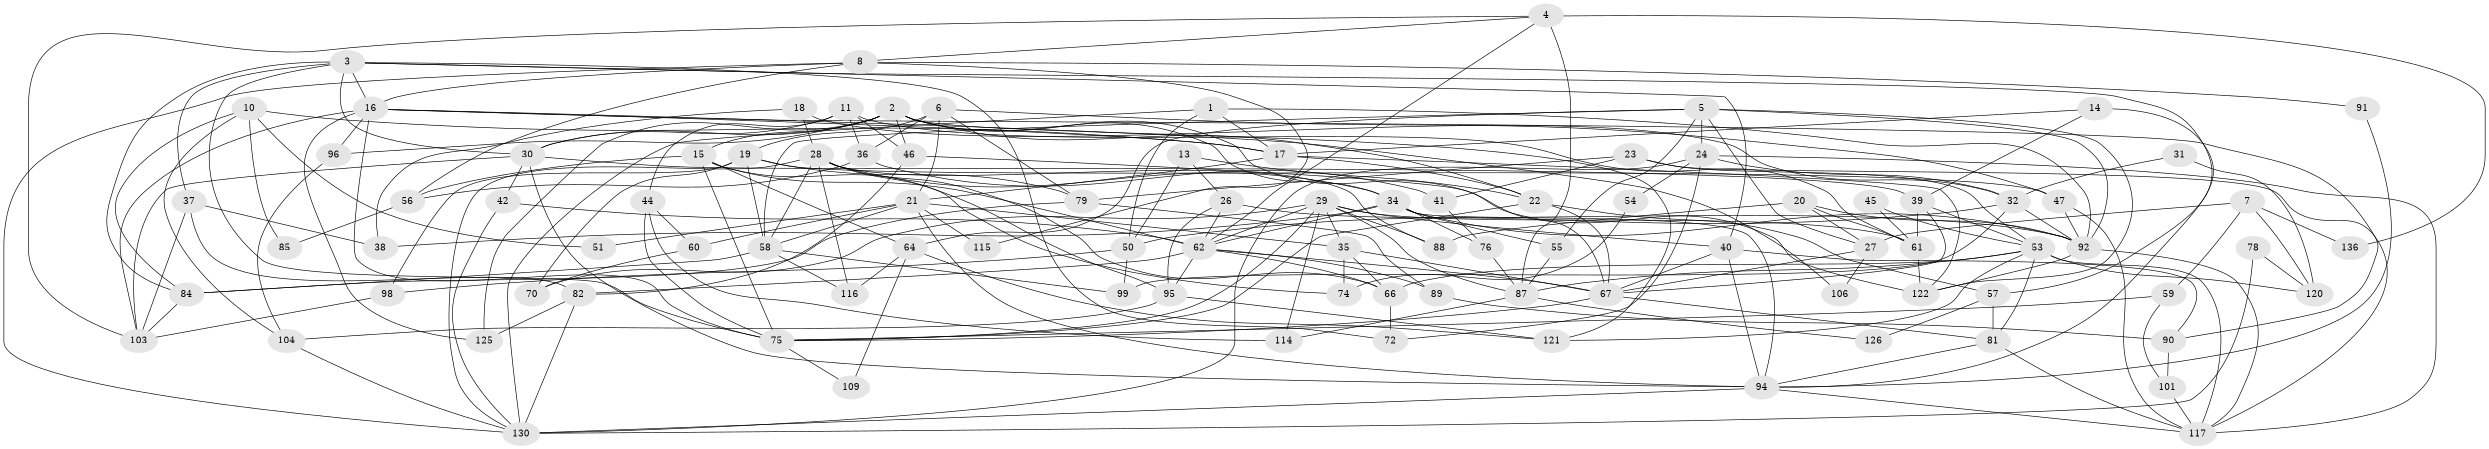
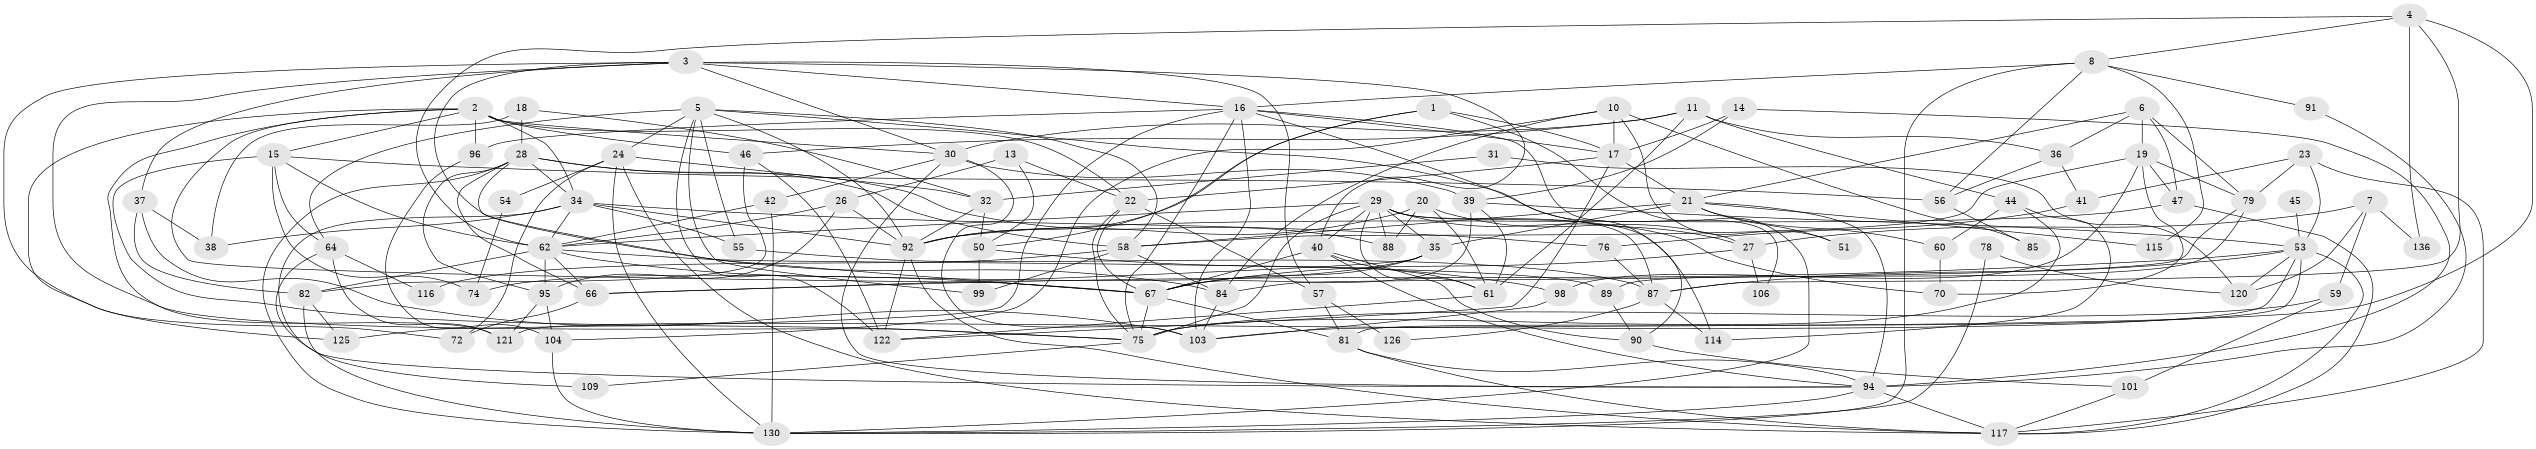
edge "28" -- "116": now "28" -- "67"
edge "45" -- "61": now "40" -- "61"
edge "32" -- "99": now "5" -- "99"
